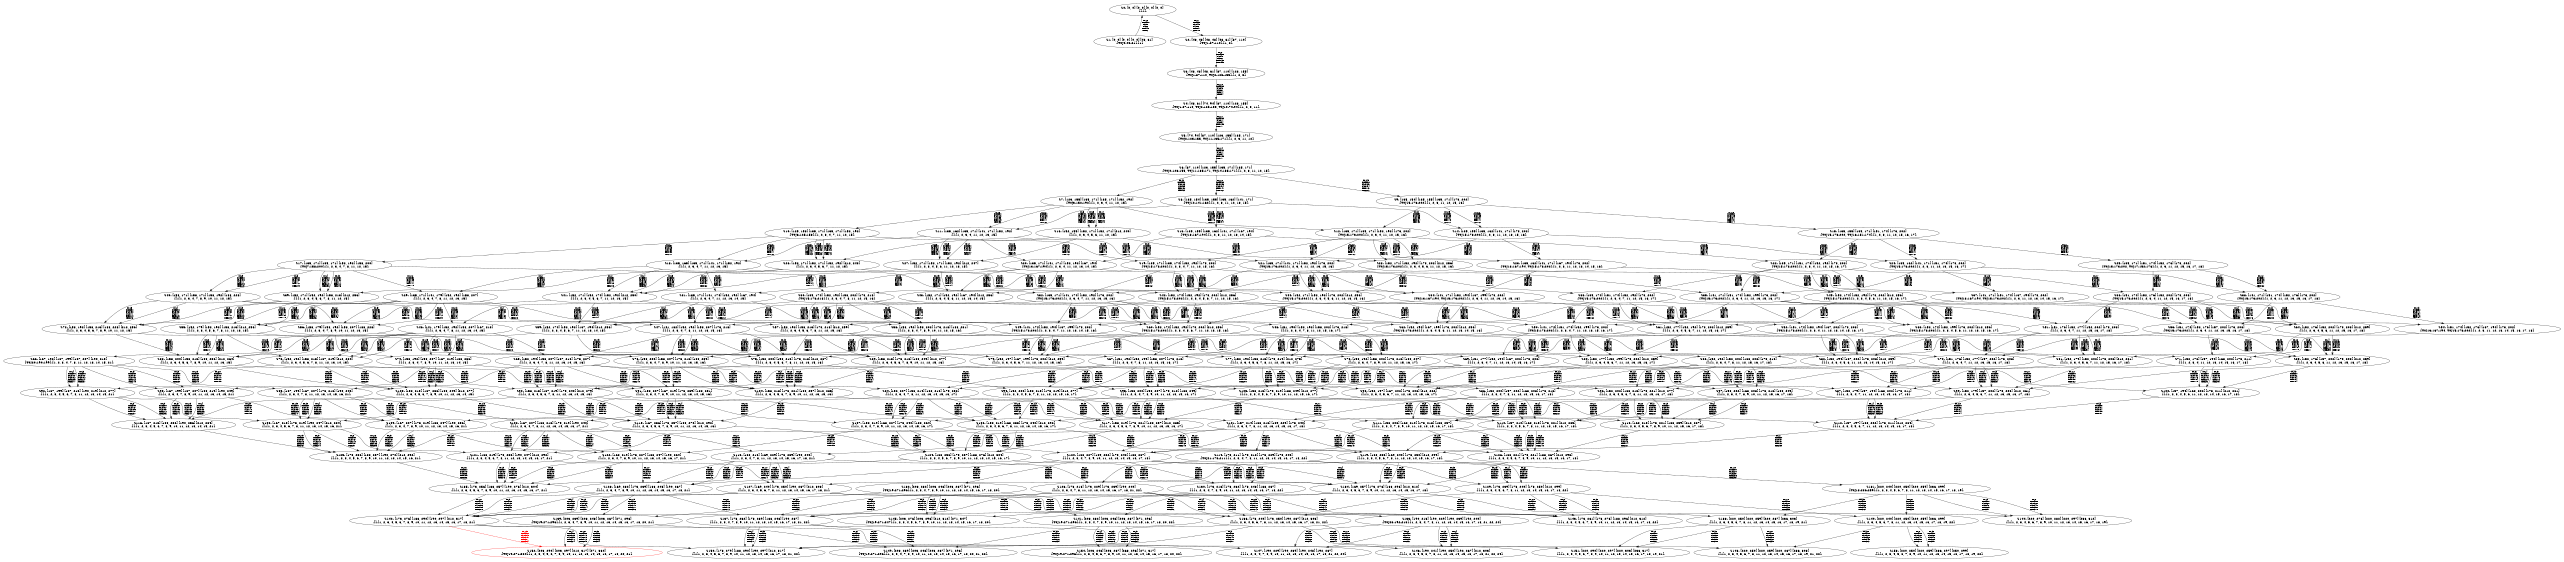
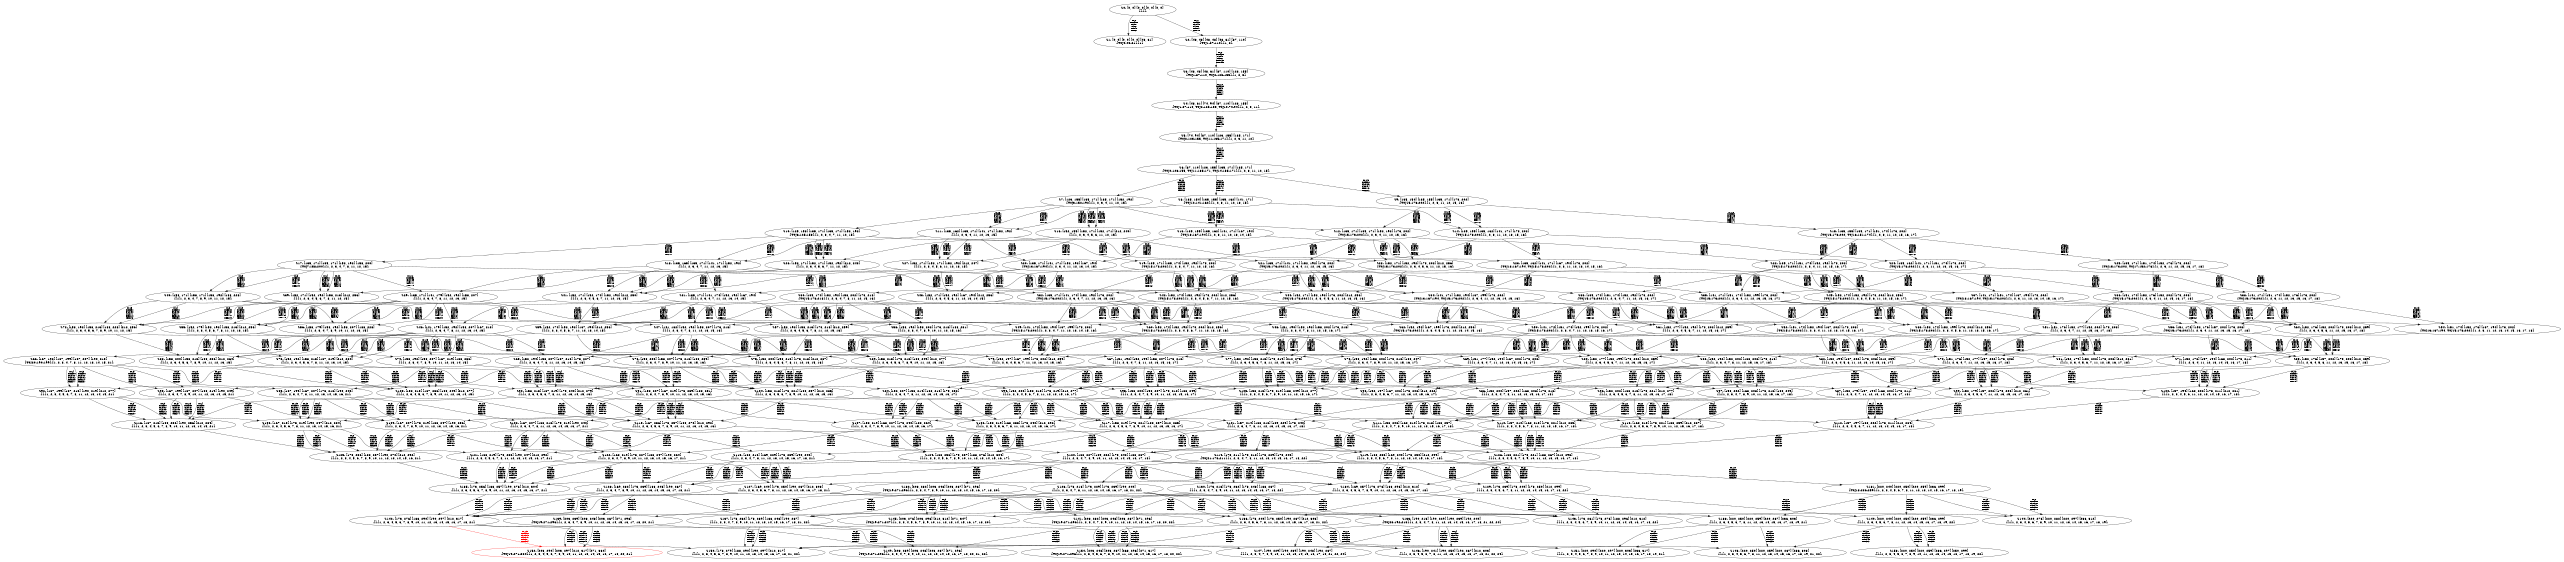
edge "S1: [0, 0] [0, 0] [0, 0] [48, 61] {T0J0:48-61}{1}" -> "S0: [0, 0] [0, 0] [0, 0] [0, 0] {}{}": reversed
